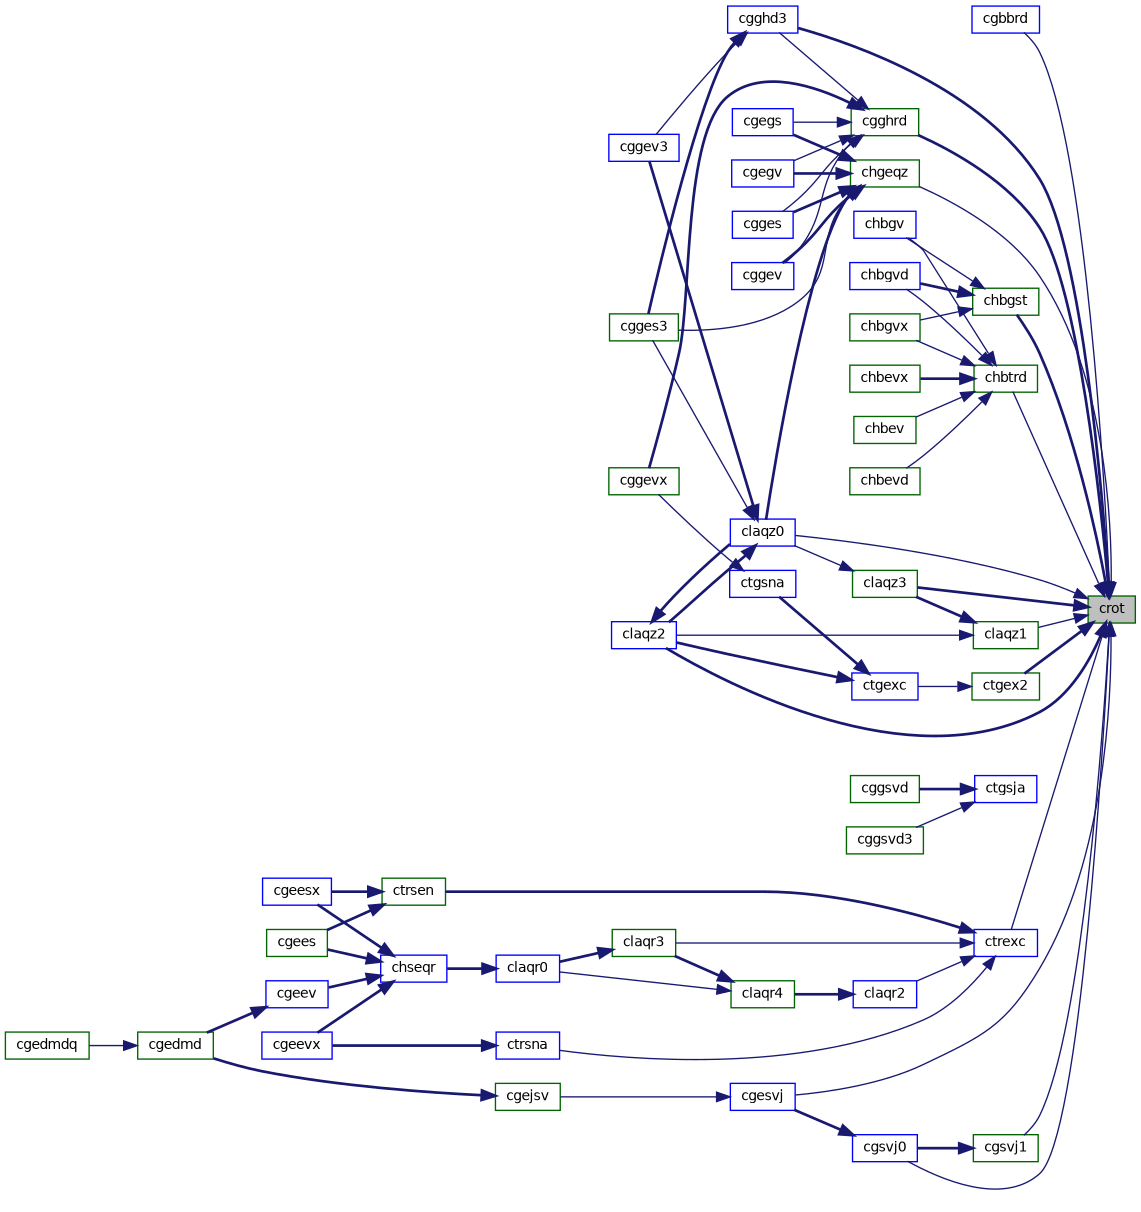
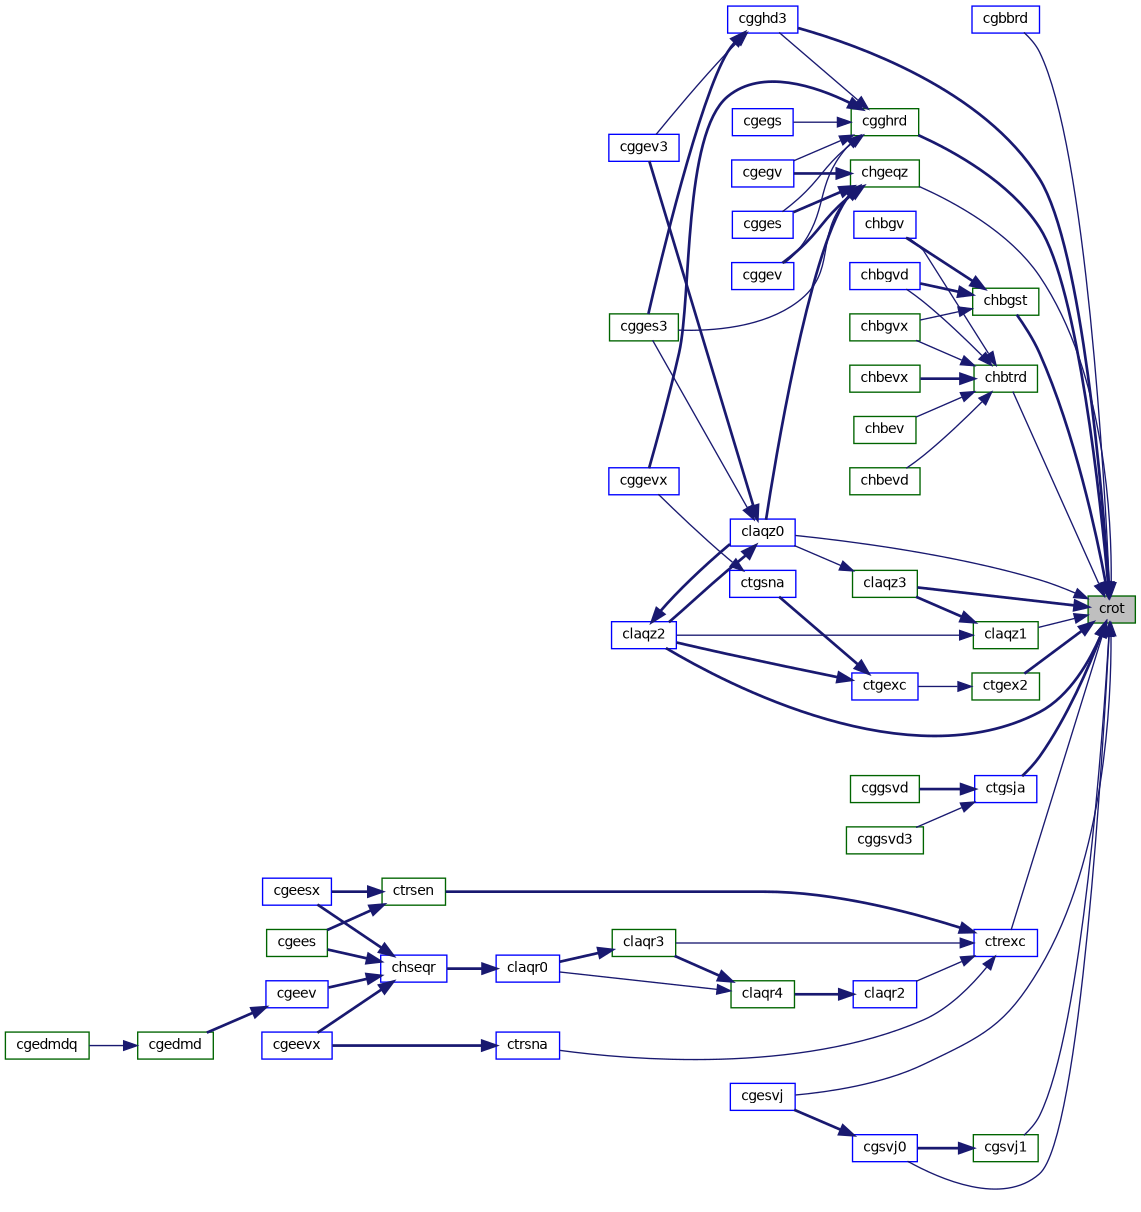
edge "cgegs" -> "chgeqz": removed
edge "chbgv" -> "chbgst": style solid -> bold
node "cggevx": color darkgreen -> blue
edge "ctgsja" -> "crot": added
node "cgejsv": removed
